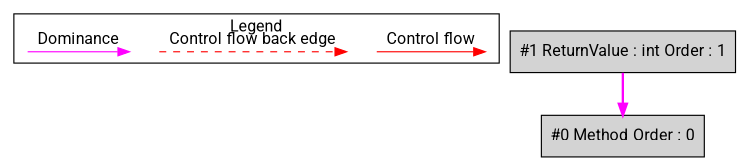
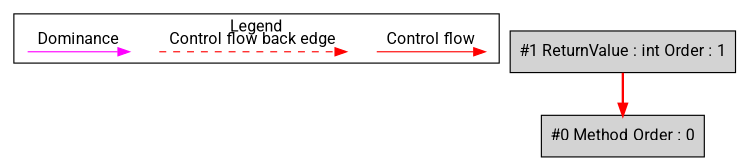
edge "#1 ReturnValue : int Order : 1" -> "#0 Method Order : 0": color fuchsia -> red
